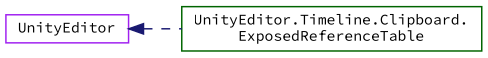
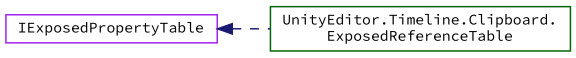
node "UnityEditor": label "UnityEditor" -> "IExposedPropertyTable"
